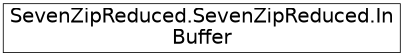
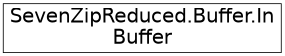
node "SevenZipReduced.SevenZipReduced.In Buffer": label "SevenZipReduced.SevenZipReduced.In Buffer" -> "SevenZipReduced.Buffer.In Buffer"
